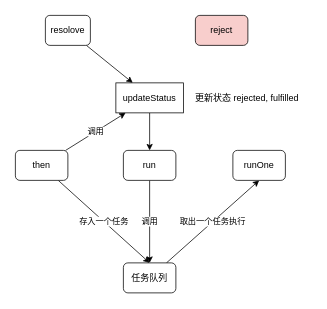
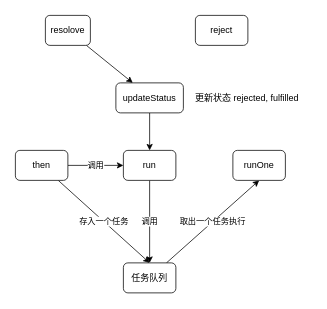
node "reject": fillcolor #f8cecc -> #ffffff
node "updateStatus": shape rectangle -> rounded rectangle
edge "then" -> "updateStatus": now "then" -> "run"
